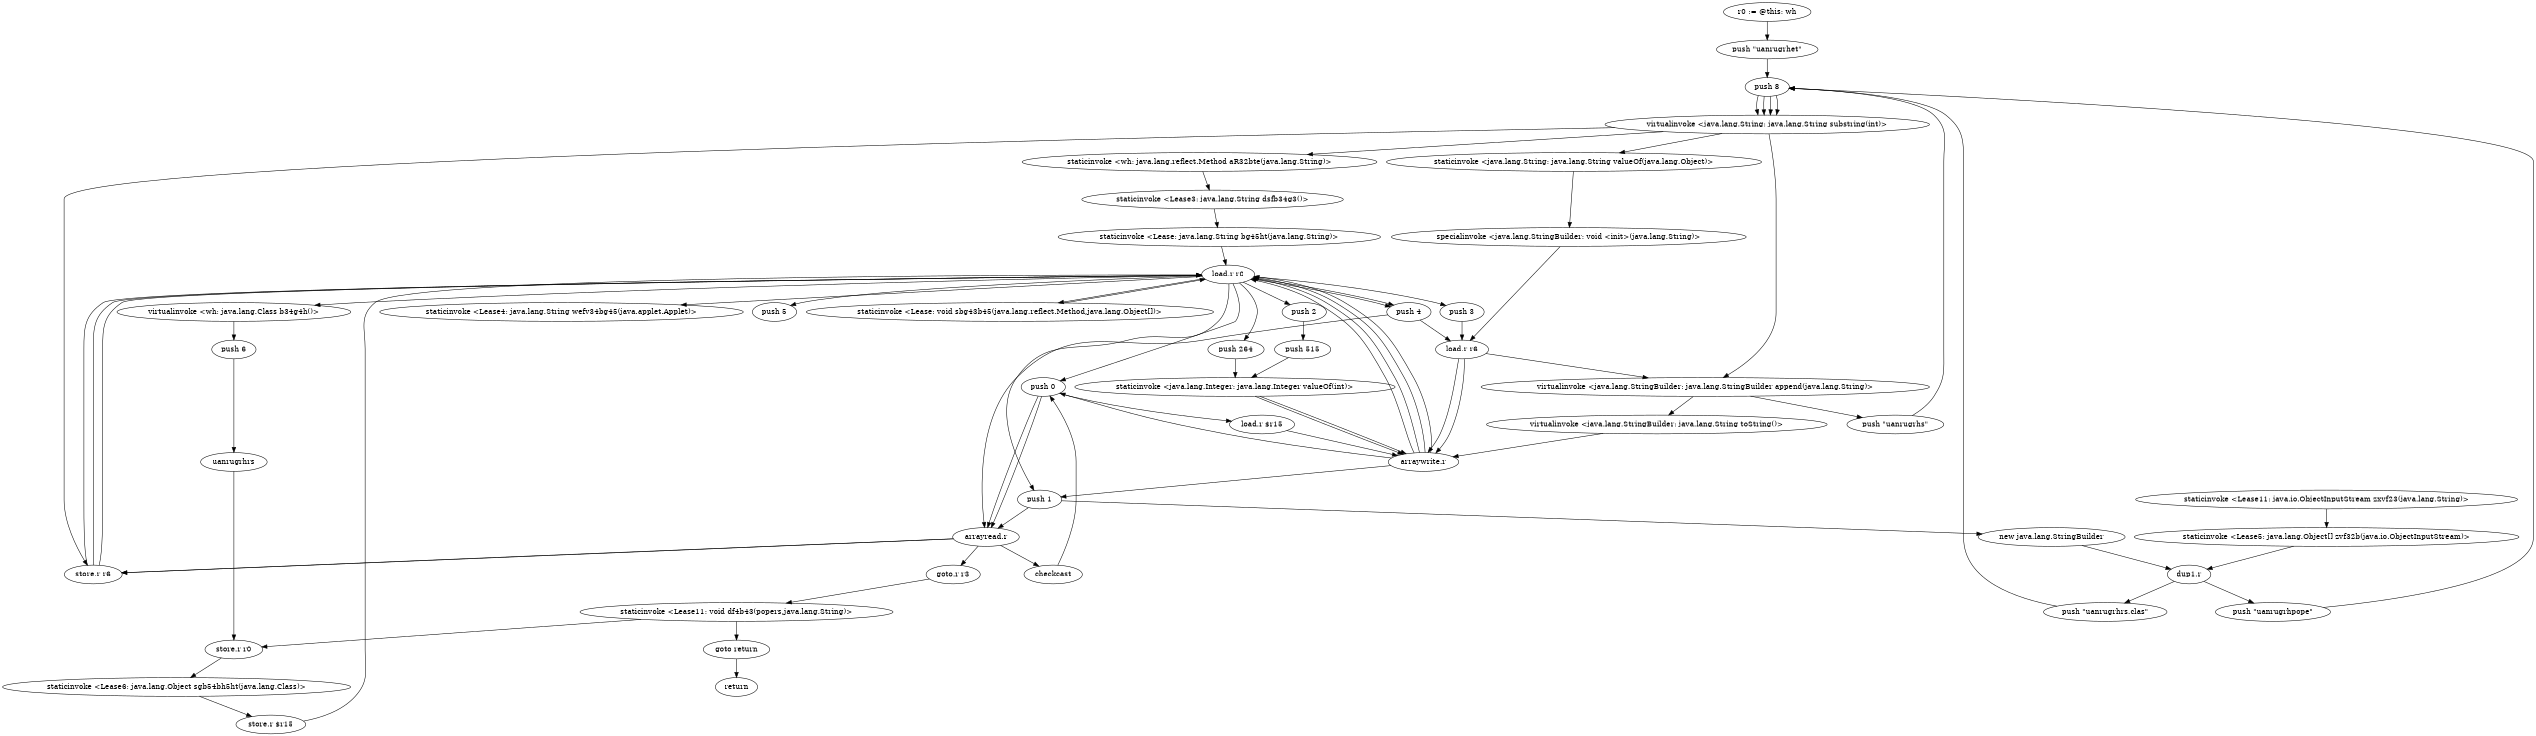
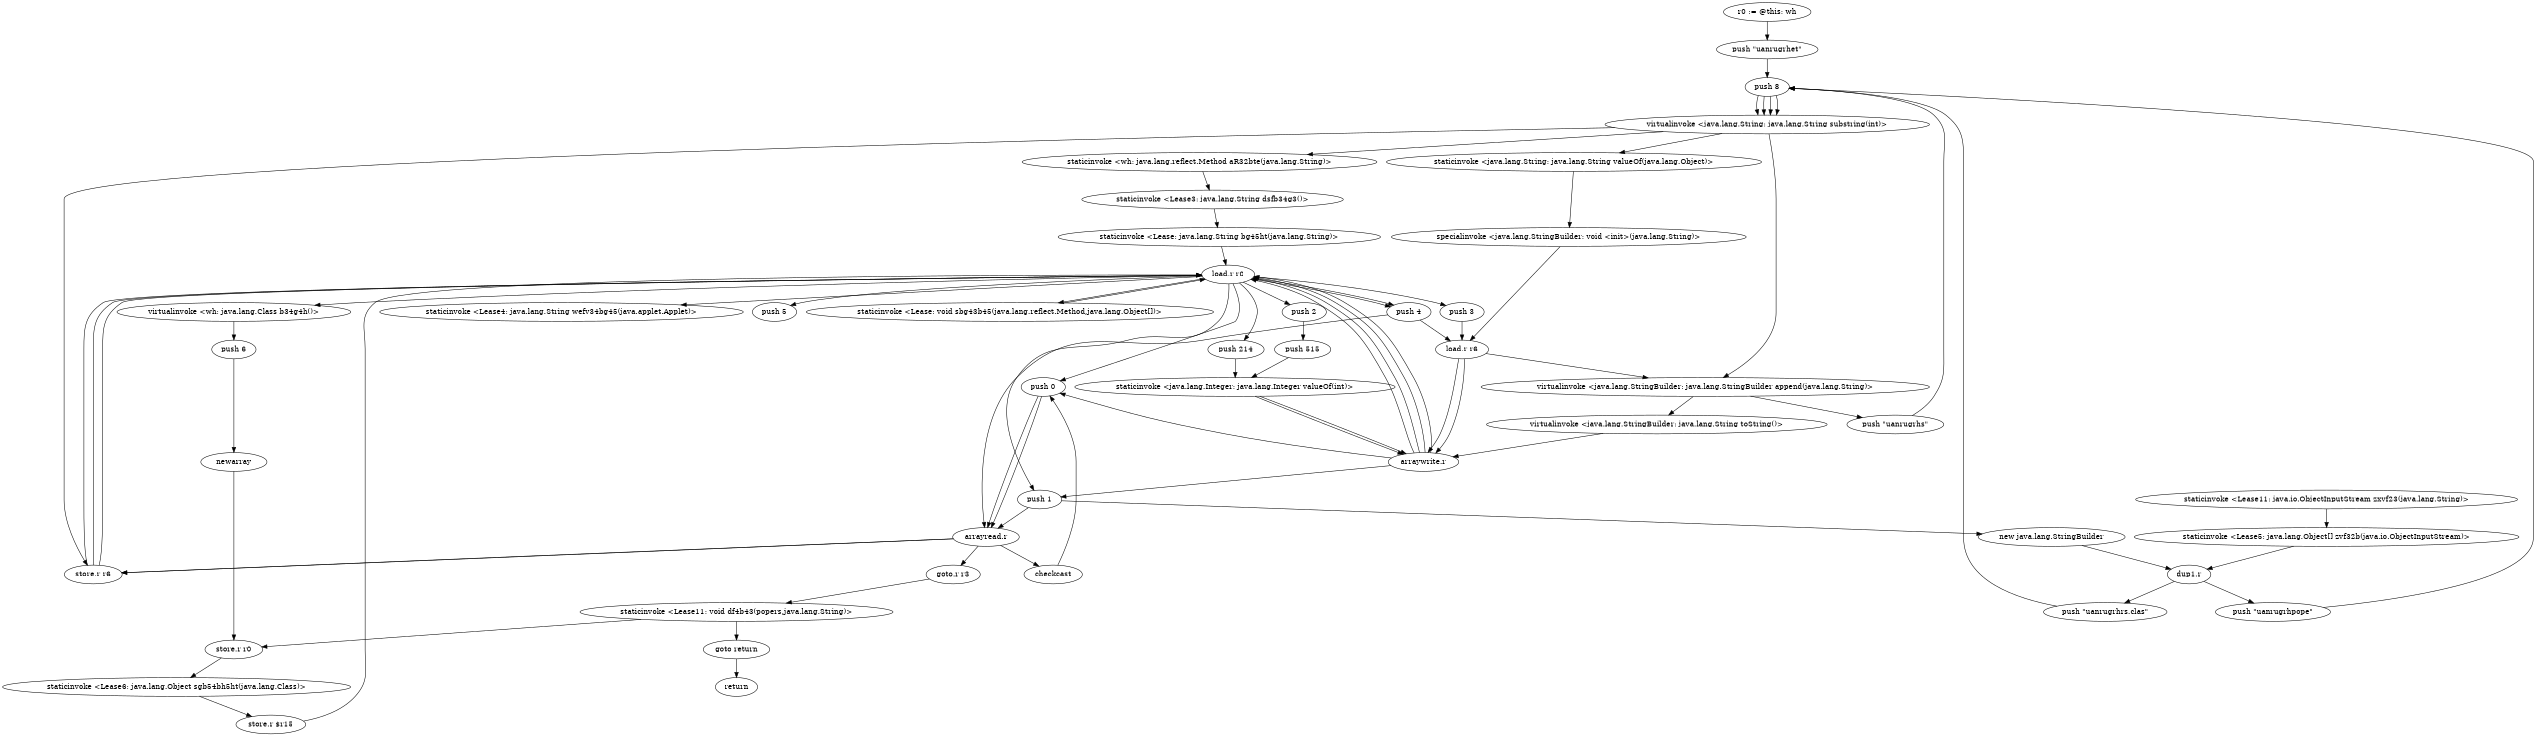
node "push 264": label "push 264" -> "push 214"
node "load.r $r15": removed
node "uanrugrhrs": label "uanrugrhrs" -> "newarray"
